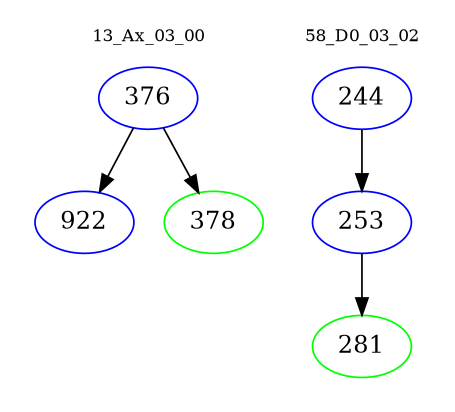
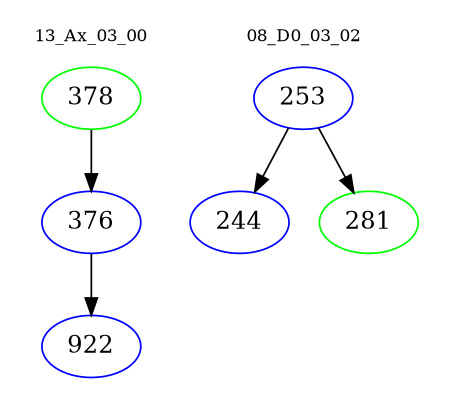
cluster "58_D0_03_02": label "58_D0_03_02" -> "08_D0_03_02"
edge "244" -> "253": reversed
edge "376" -> "378": reversed
